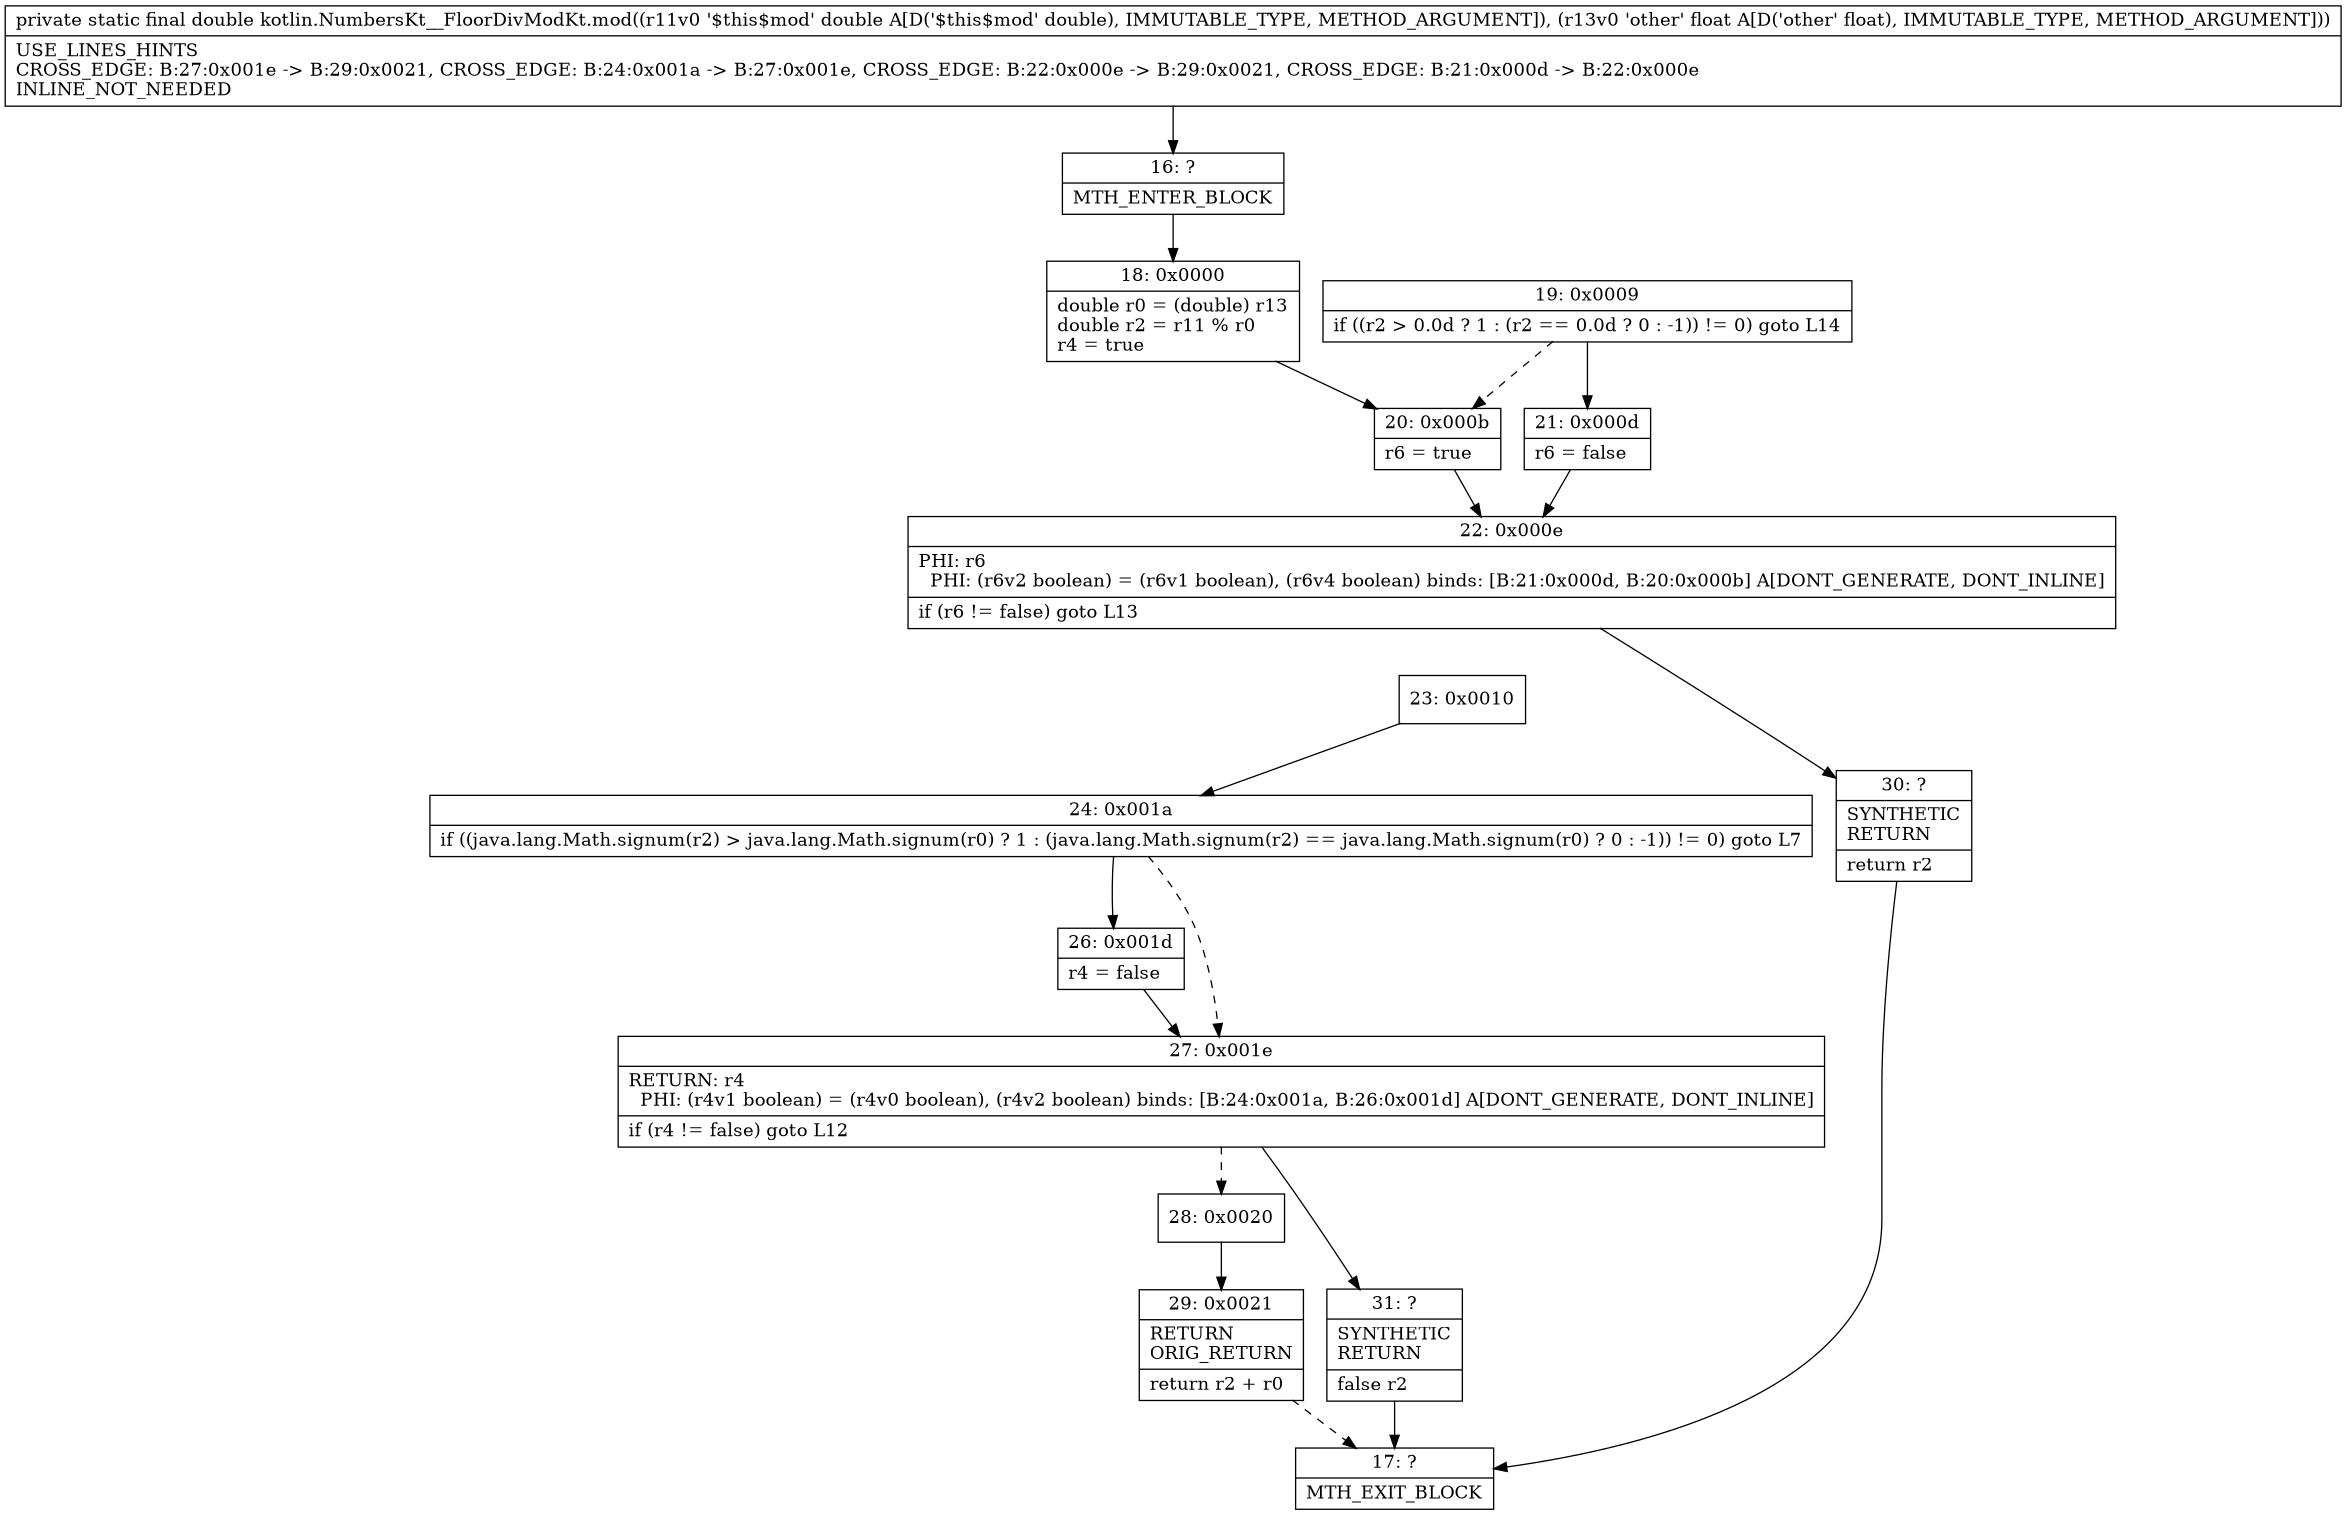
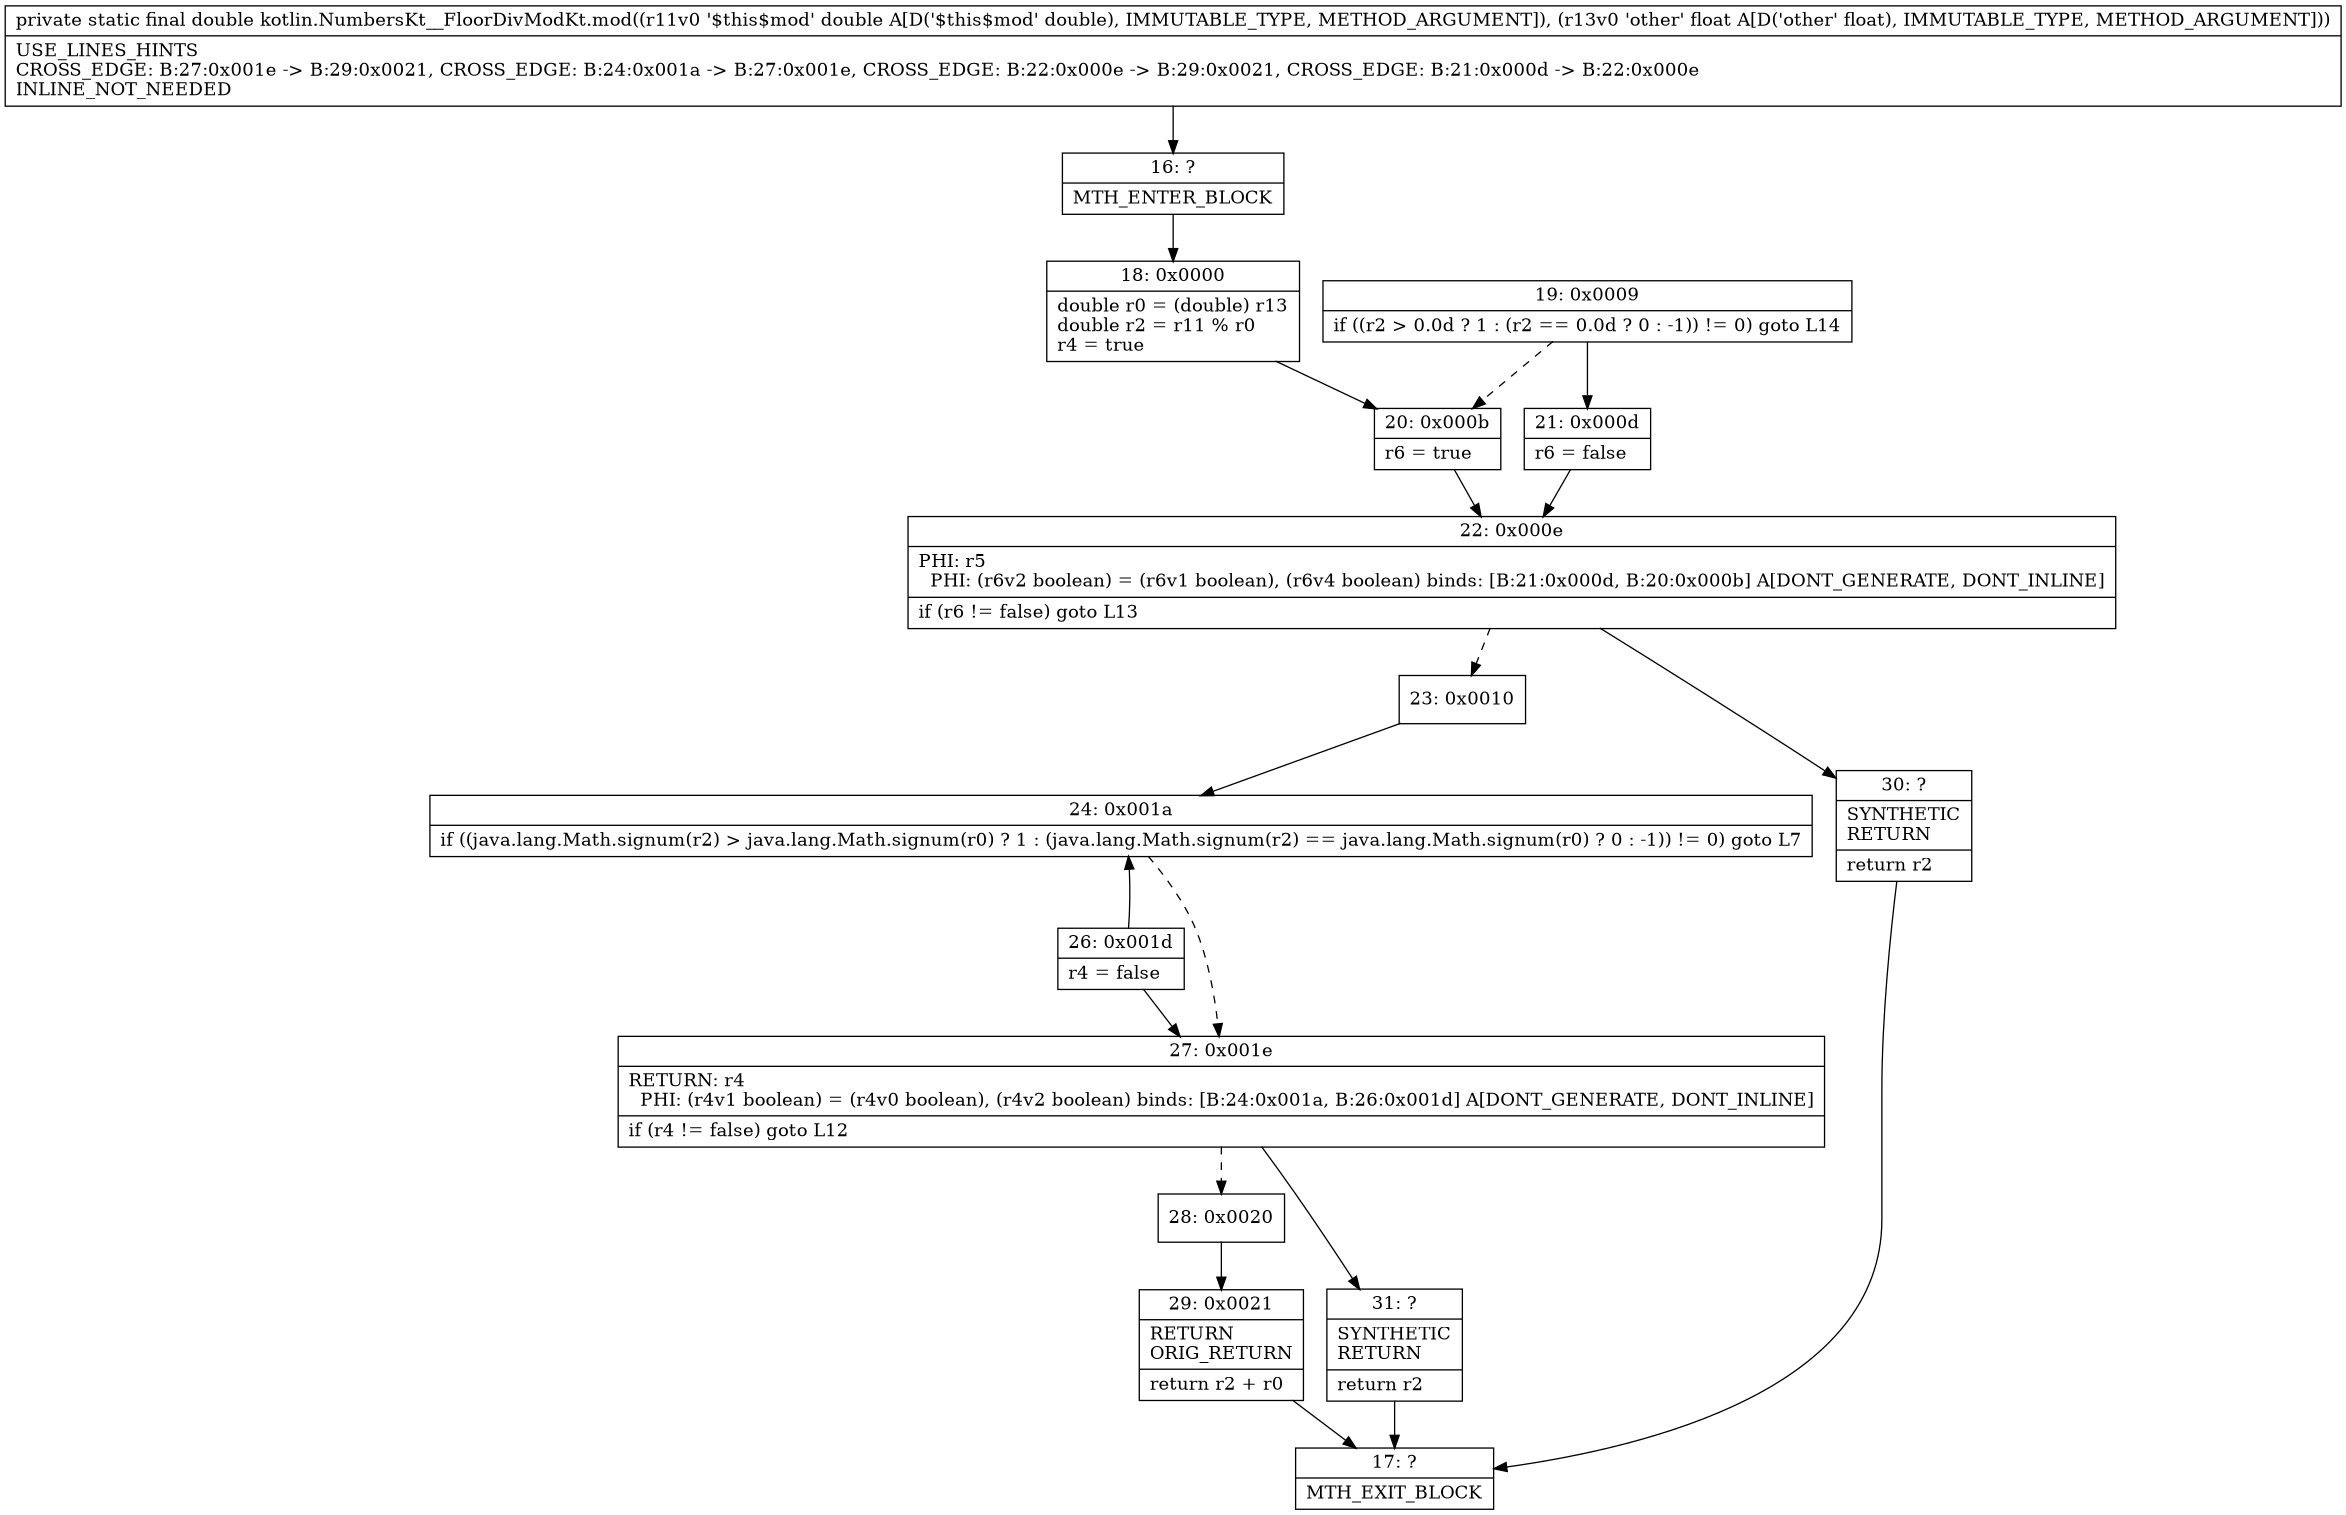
node "22: 0x000e": text "PHI: r6" -> "PHI: r5"
edge "22: 0x000e" -> "23: 0x0010": added
edge "24: 0x001a" -> "26: 0x001d": reversed
node "31: ?": text "false r2" -> "return r2"
edge "29: 0x0021" -> "17: ?": style dashed -> solid
